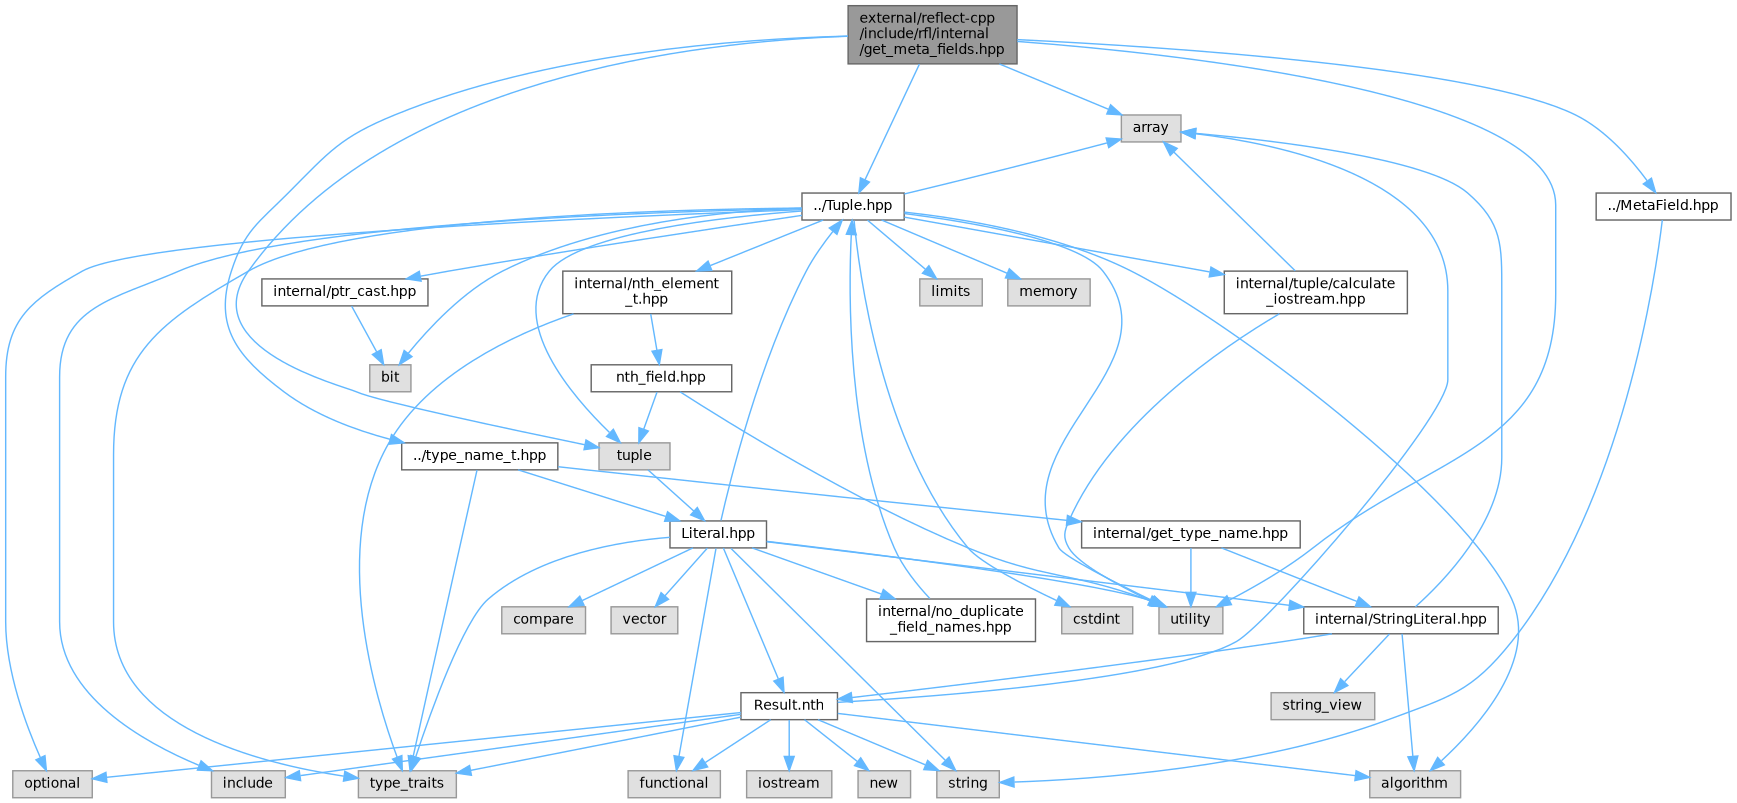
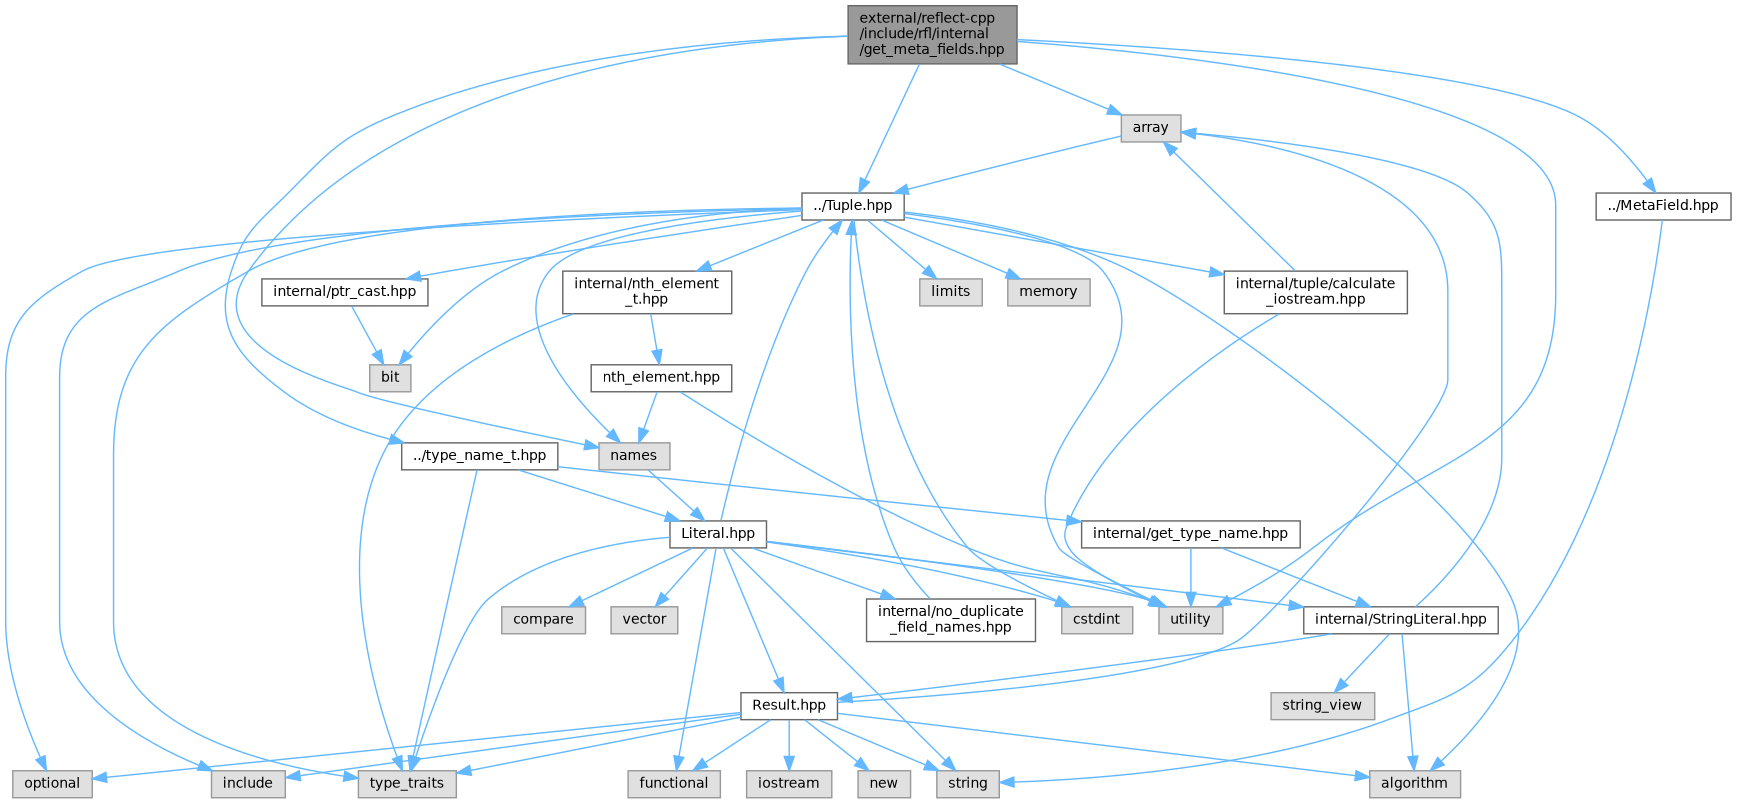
edge "../Tuple.hpp" -> "array": reversed
node "nth_field.hpp": label "nth_field.hpp" -> "nth_element.hpp"
node "tuple": label "tuple" -> "names"
edge "Literal.hpp" -> "cstdint": added
node "Result.nth": label "Result.nth" -> "Result.hpp"
